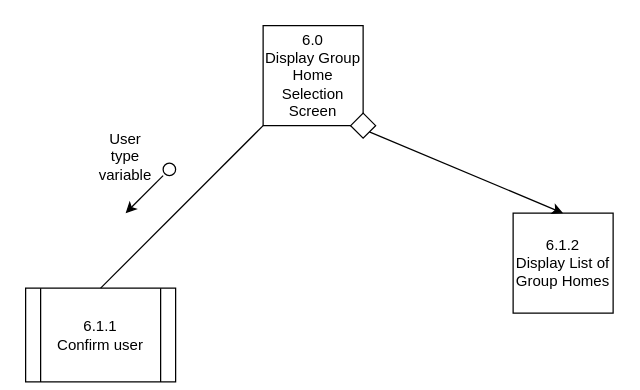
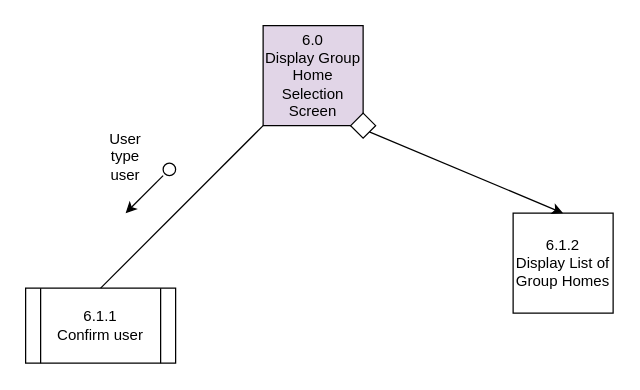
node "6.0 Display Group Home Selection Screen": fillcolor #ffffff -> #e1d5e7
node "User type variable": label "User type variable" -> "User type user"
node "6.1.1 Confirm user": size 150x94 -> 150x75
